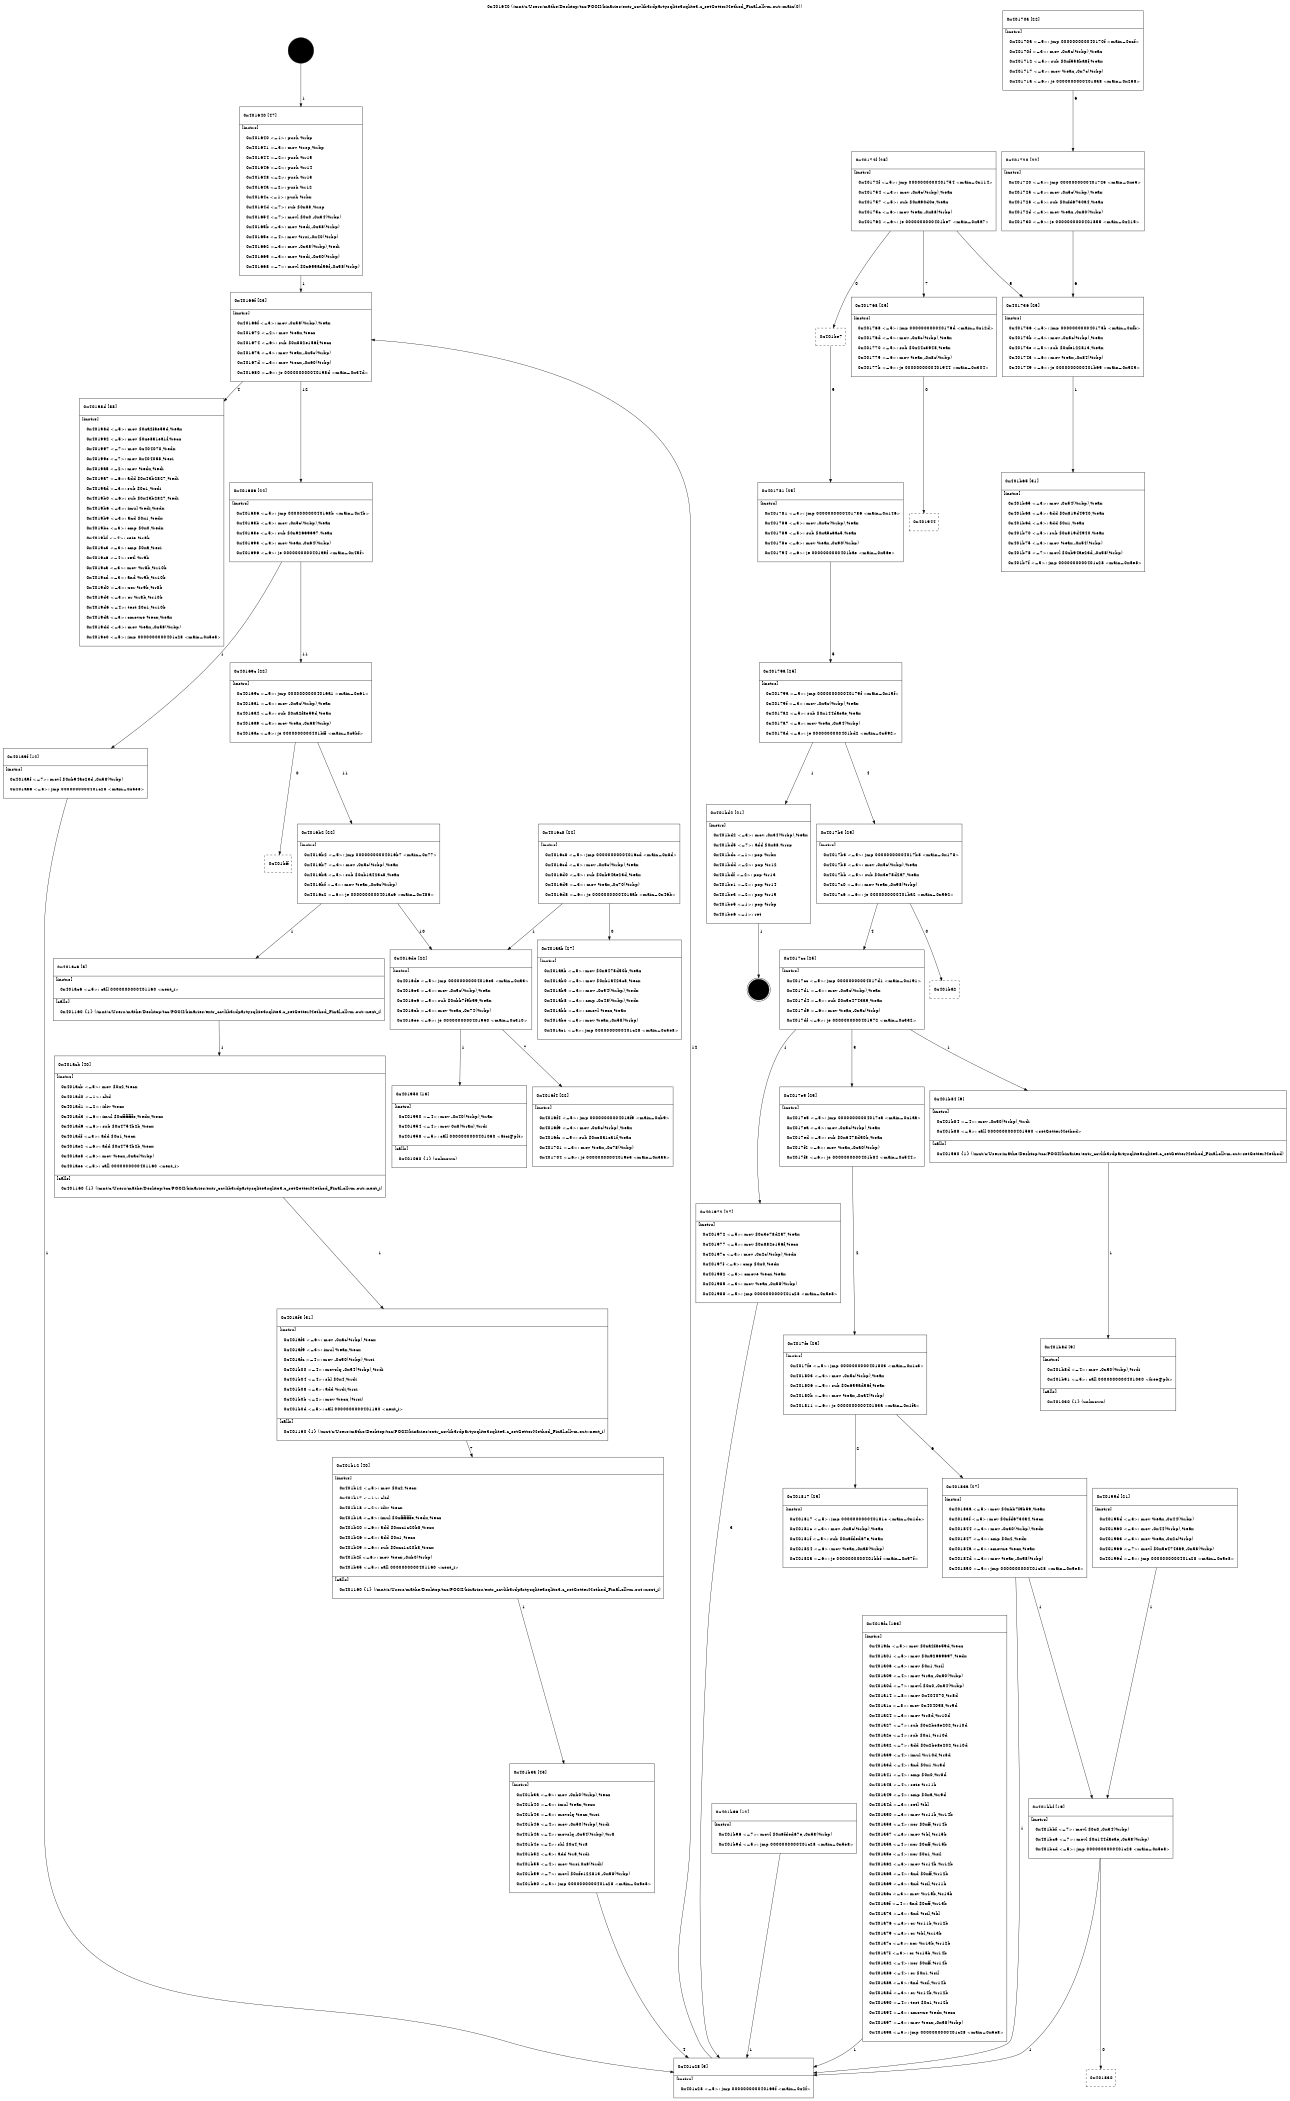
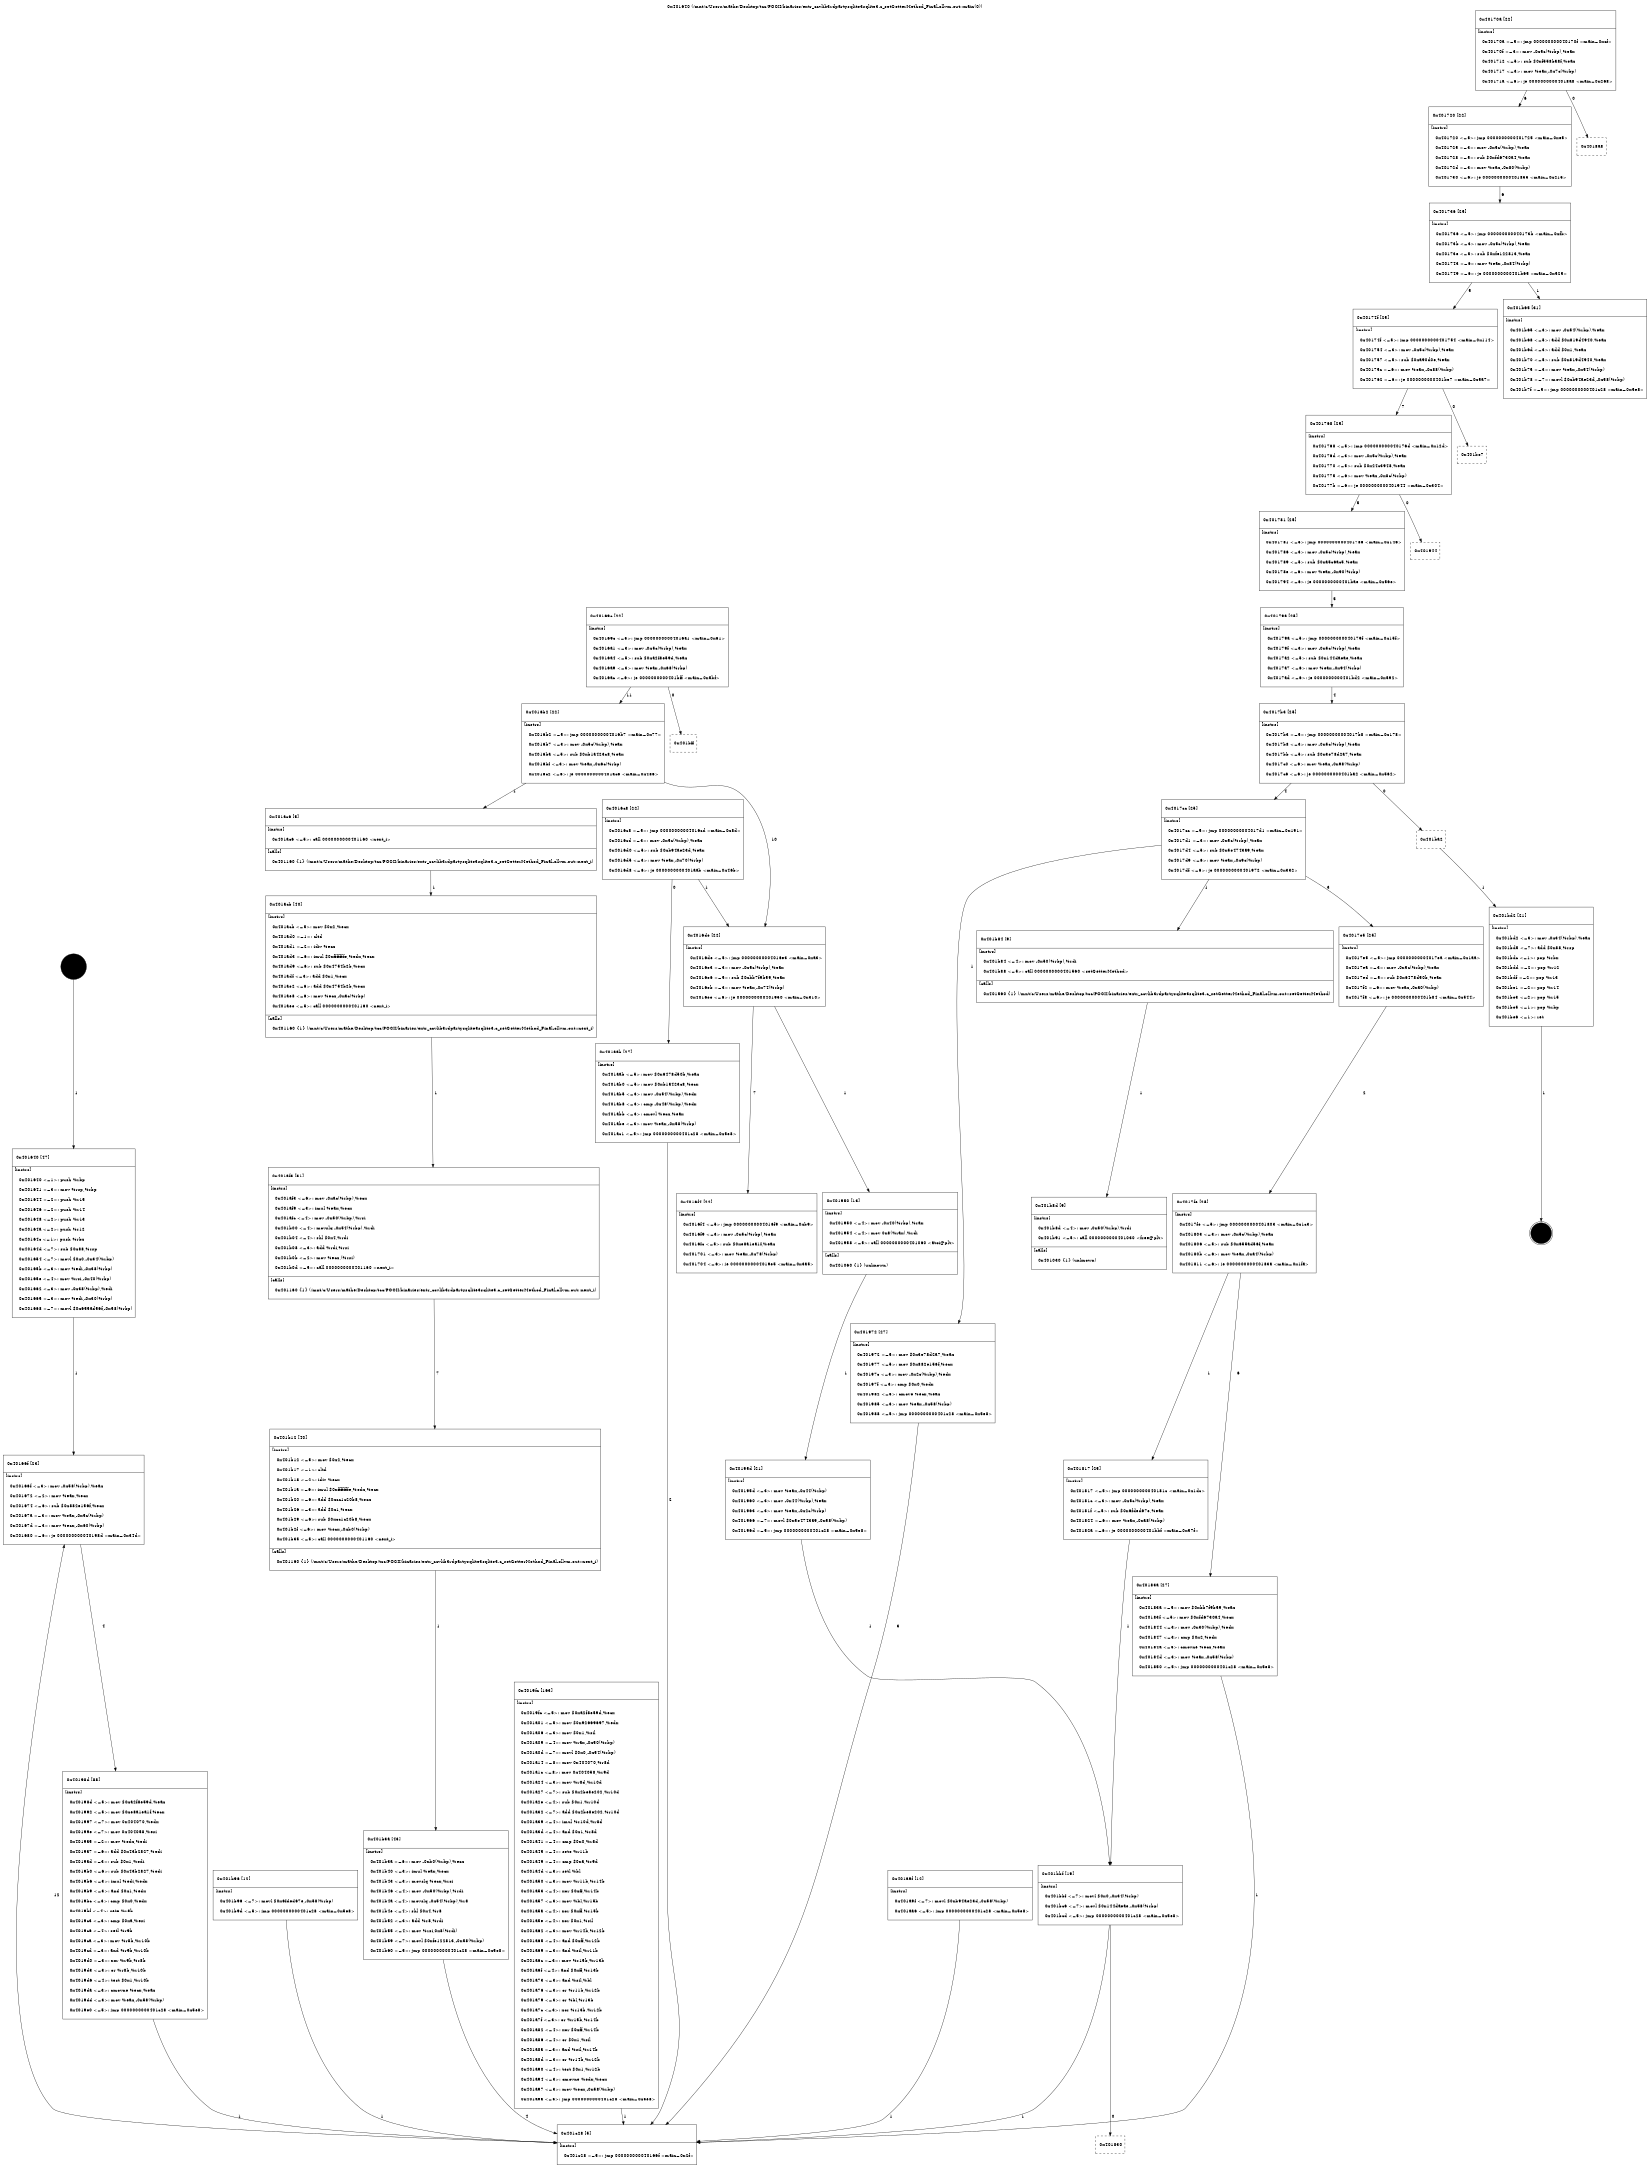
node "0x4018a8": added
edge "0x40174f [25]" -> "0x401736 [25]": reversed
edge "0x401be7" -> "0x401781 [25]": now "0x401768 [25]" -> "0x401781 [25]"
node "0x401686 [22]": removed
edge "0x40179a [25]" -> "0x401bd2 [21]": now "0x401ba2" -> "0x401bd2 [21]"
edge "0x401950 [13]" -> "0x40195d [21]": added, label "1"
edge "0x4017fe [25]" -> "0x401817 [25]": label " 2" -> " 1"
edge "0x401aab [27]" -> "0x401c28 [5]": added, label "2"
edge "0x40183a [27]" -> "0x401bbf [19]": now "0x401817 [25]" -> "0x401bbf [19]"
edge "0x40198d [88]" -> "0x401c28 [5]": added, label "1"
